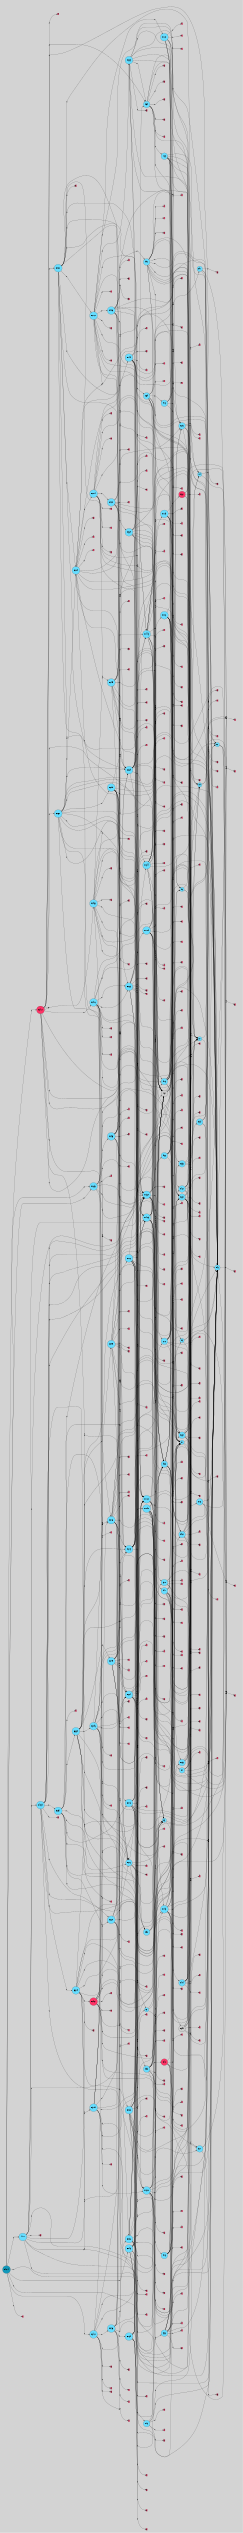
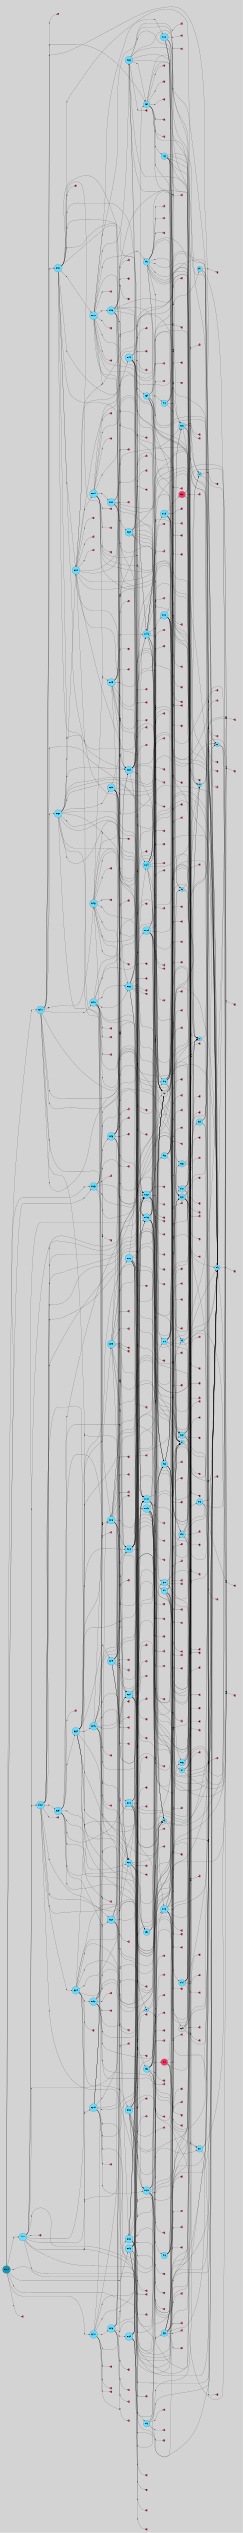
node "T3412": fillcolor #ff3366 -> #66ddff
node "T2987": fillcolor #ff3366 -> #66ddff
